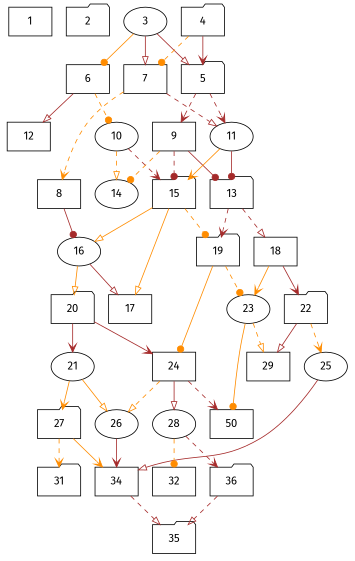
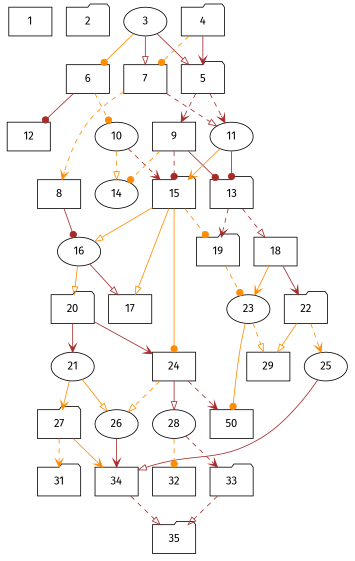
edge "6" -> "12": arrowhead onormal -> dot
edge "19" -> "24": now "15" -> "24"
edge "22" -> "29": color brown -> darkorange
node "36": label "36" -> "33"
